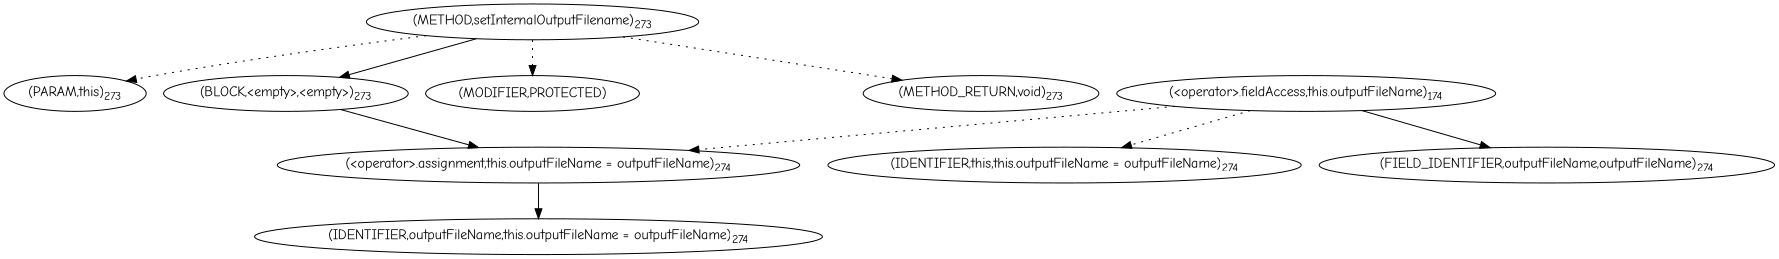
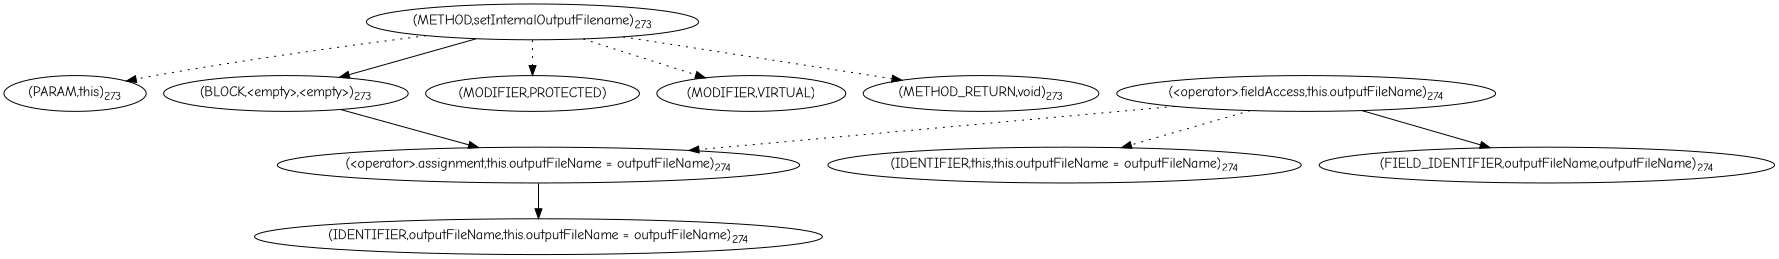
node "(<operator>.fieldAccess,this.outputFileName)": text "174" -> "274"
node "(MODIFIER,VIRTUAL)": added
